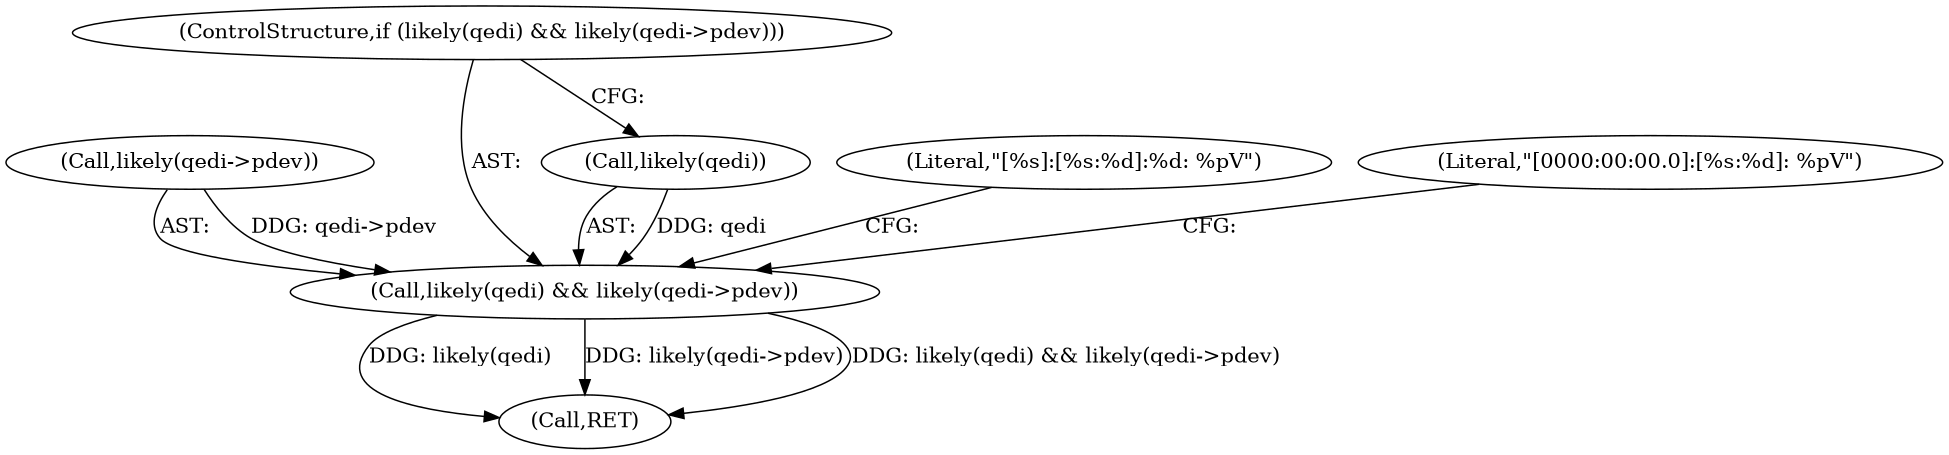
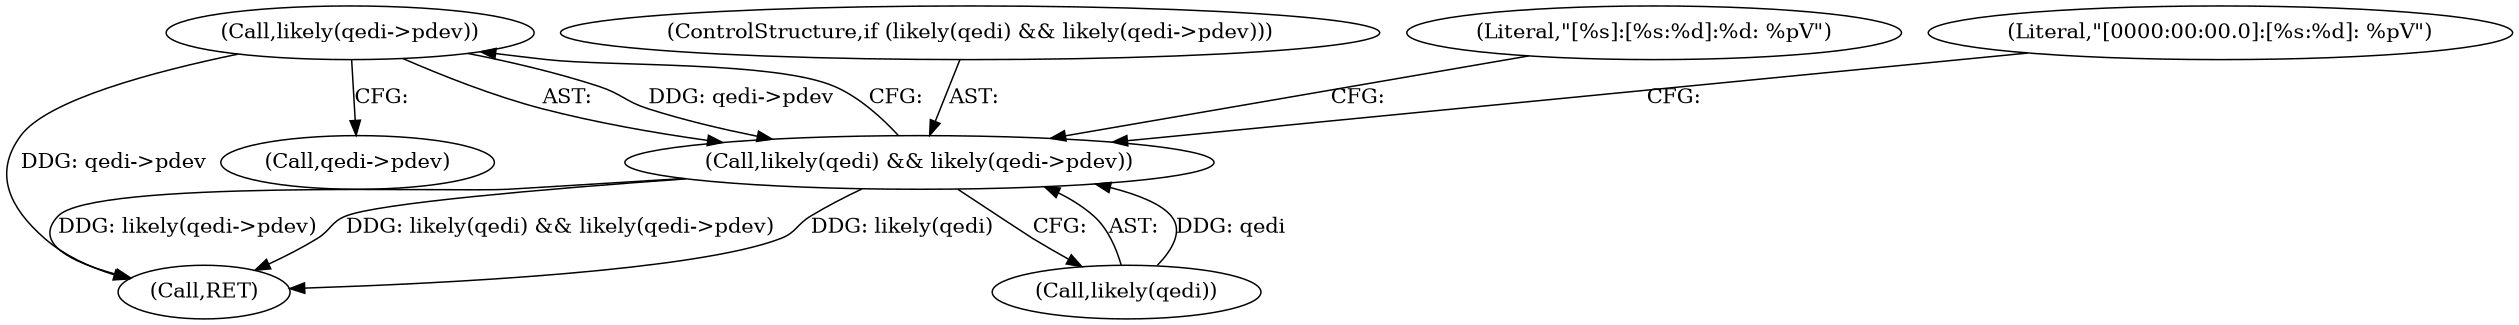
edge "(Call,likely(qedi) && likely(qedi->pdev))" -> "(Call,likely(qedi->pdev))": added, label "CFG:"
edge "(ControlStructure,if (likely(qedi) && likely(qedi->pdev)))" -> "(Call,likely(qedi))": now "(Call,likely(qedi) && likely(qedi->pdev))" -> "(Call,likely(qedi))"
edge "(Call,likely(qedi->pdev))" -> "(Call,RET)": added, label "DDG: qedi->pdev"
node "(Call,qedi->pdev)": added
